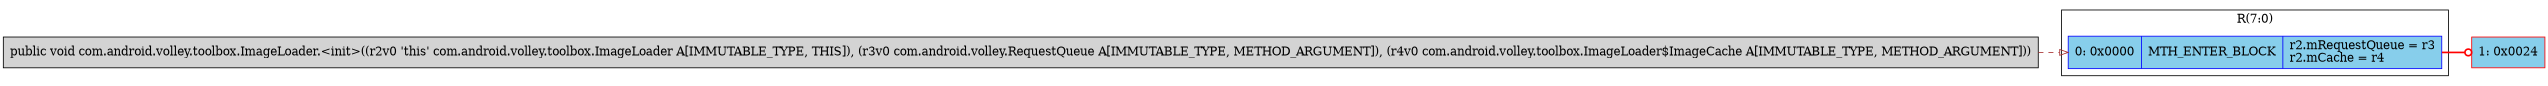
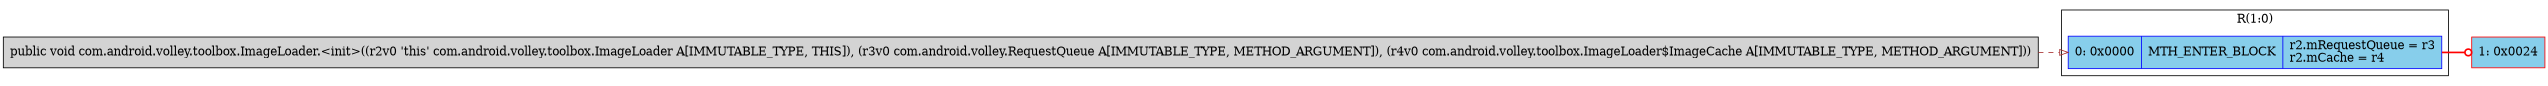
cluster "R(7:0)": label "R(7:0)" -> "R(1:0)"
